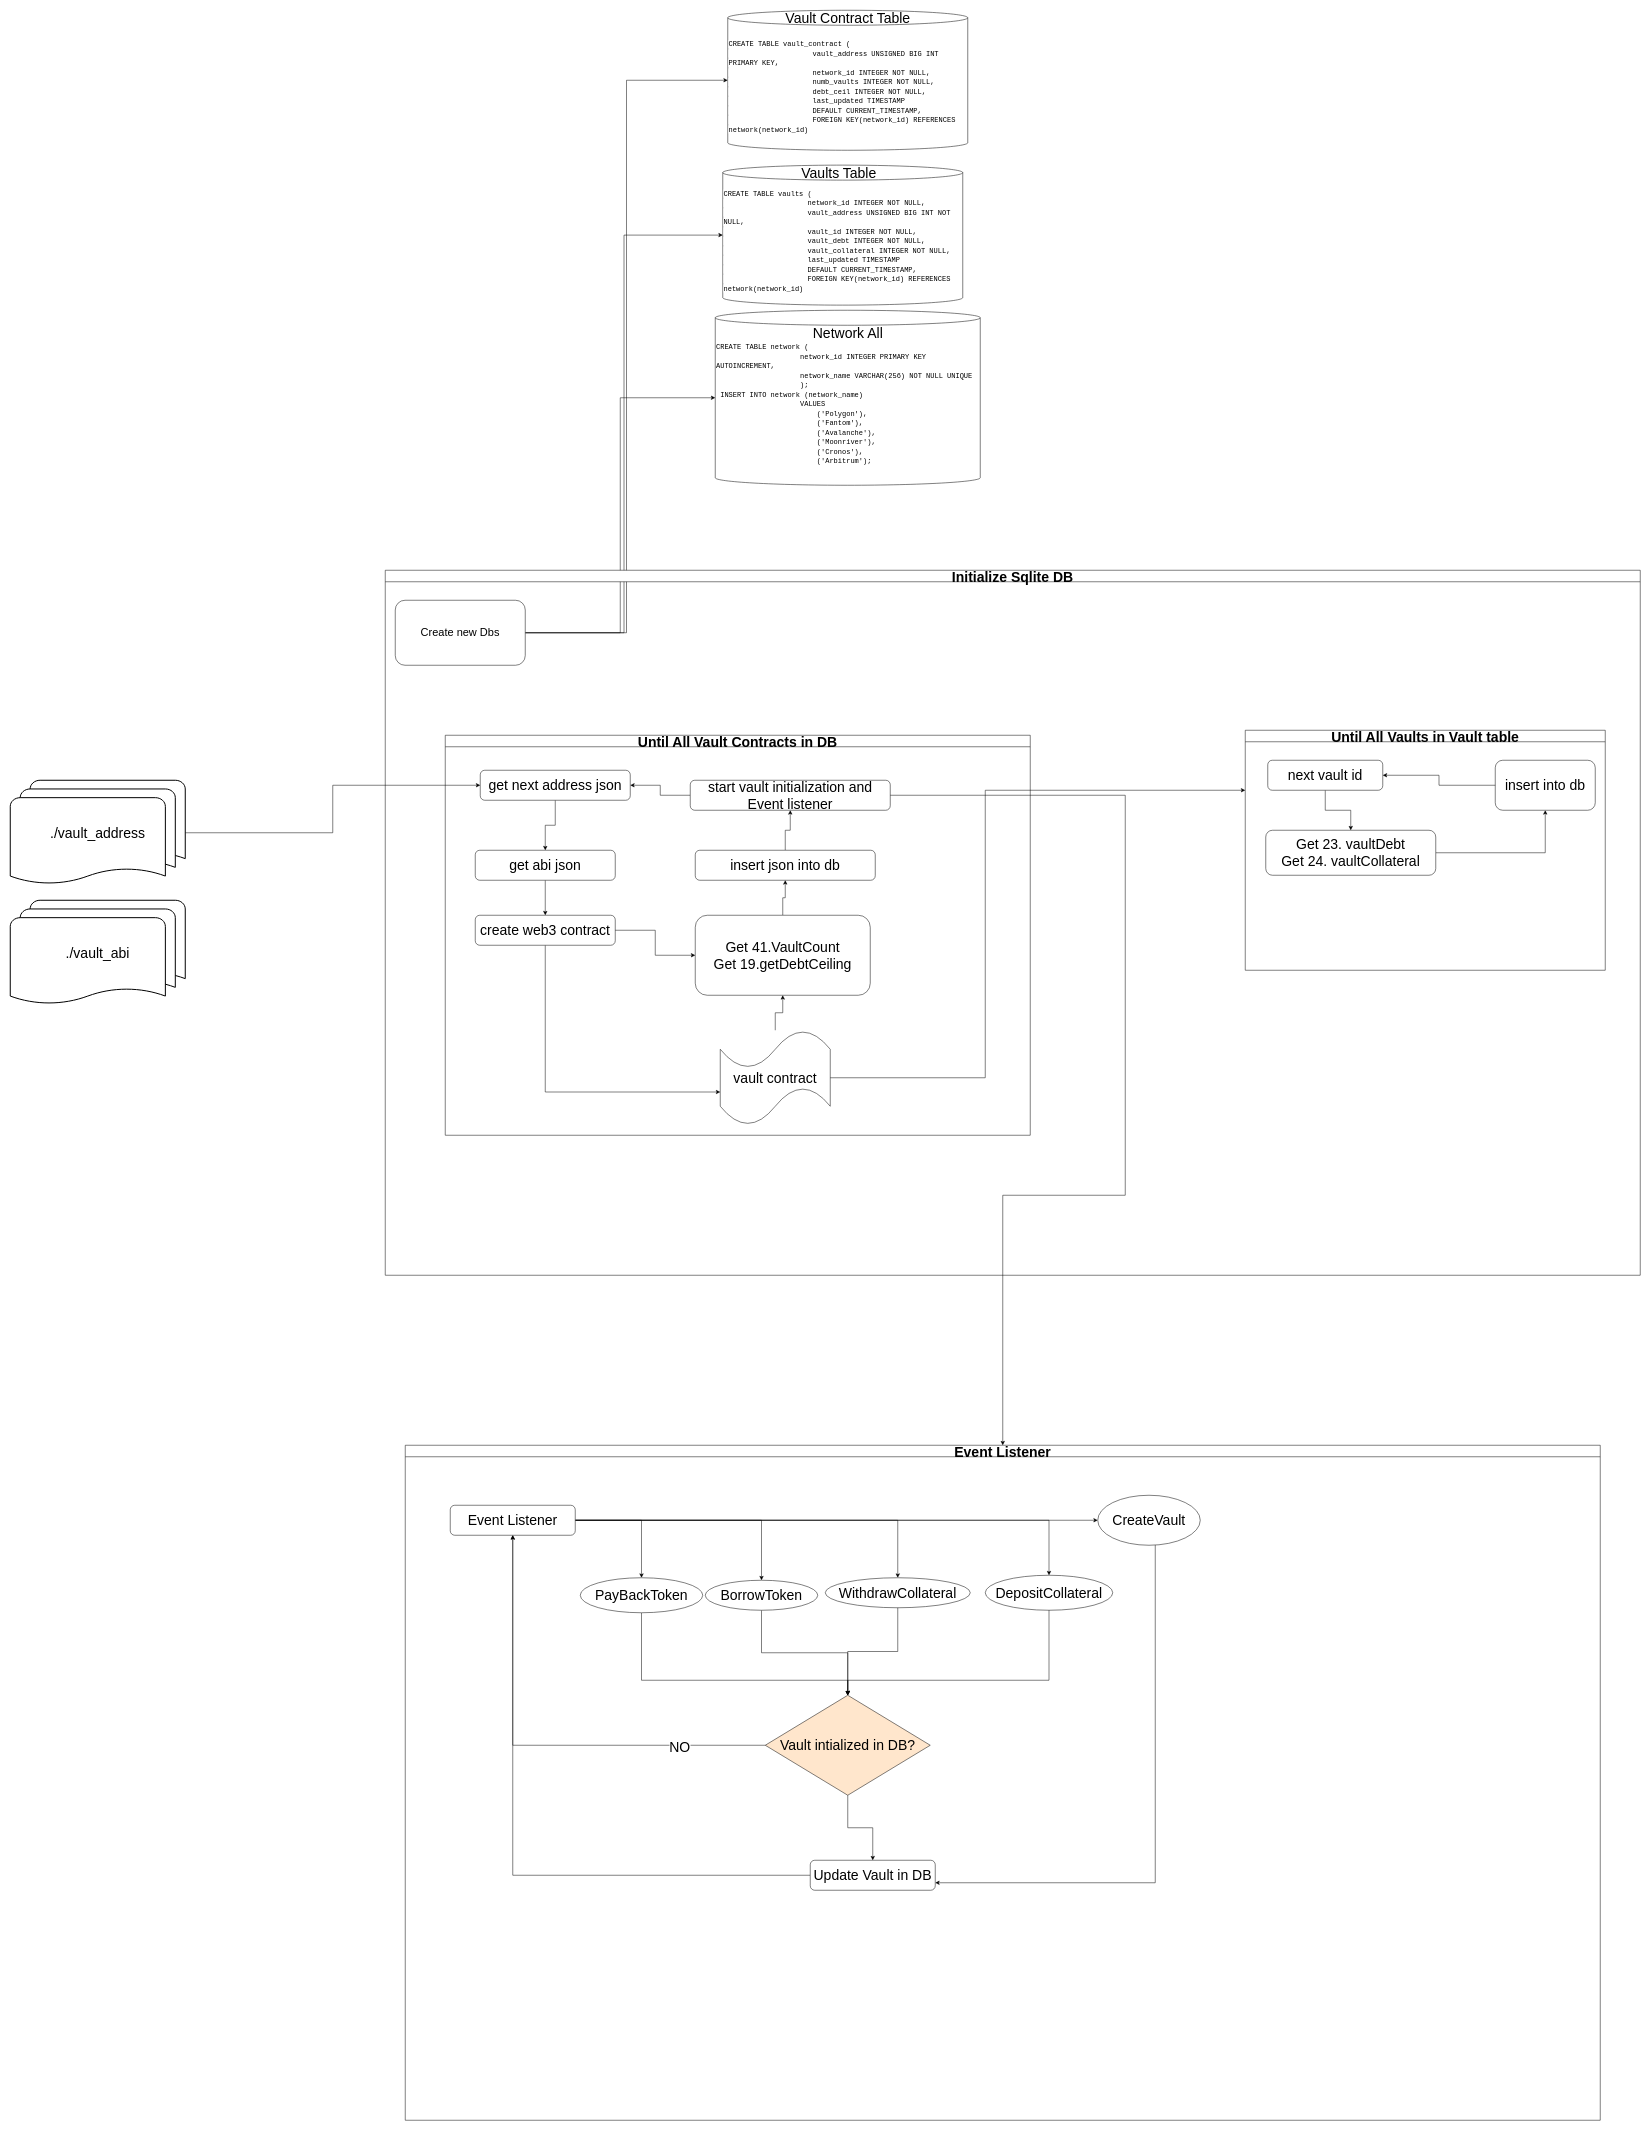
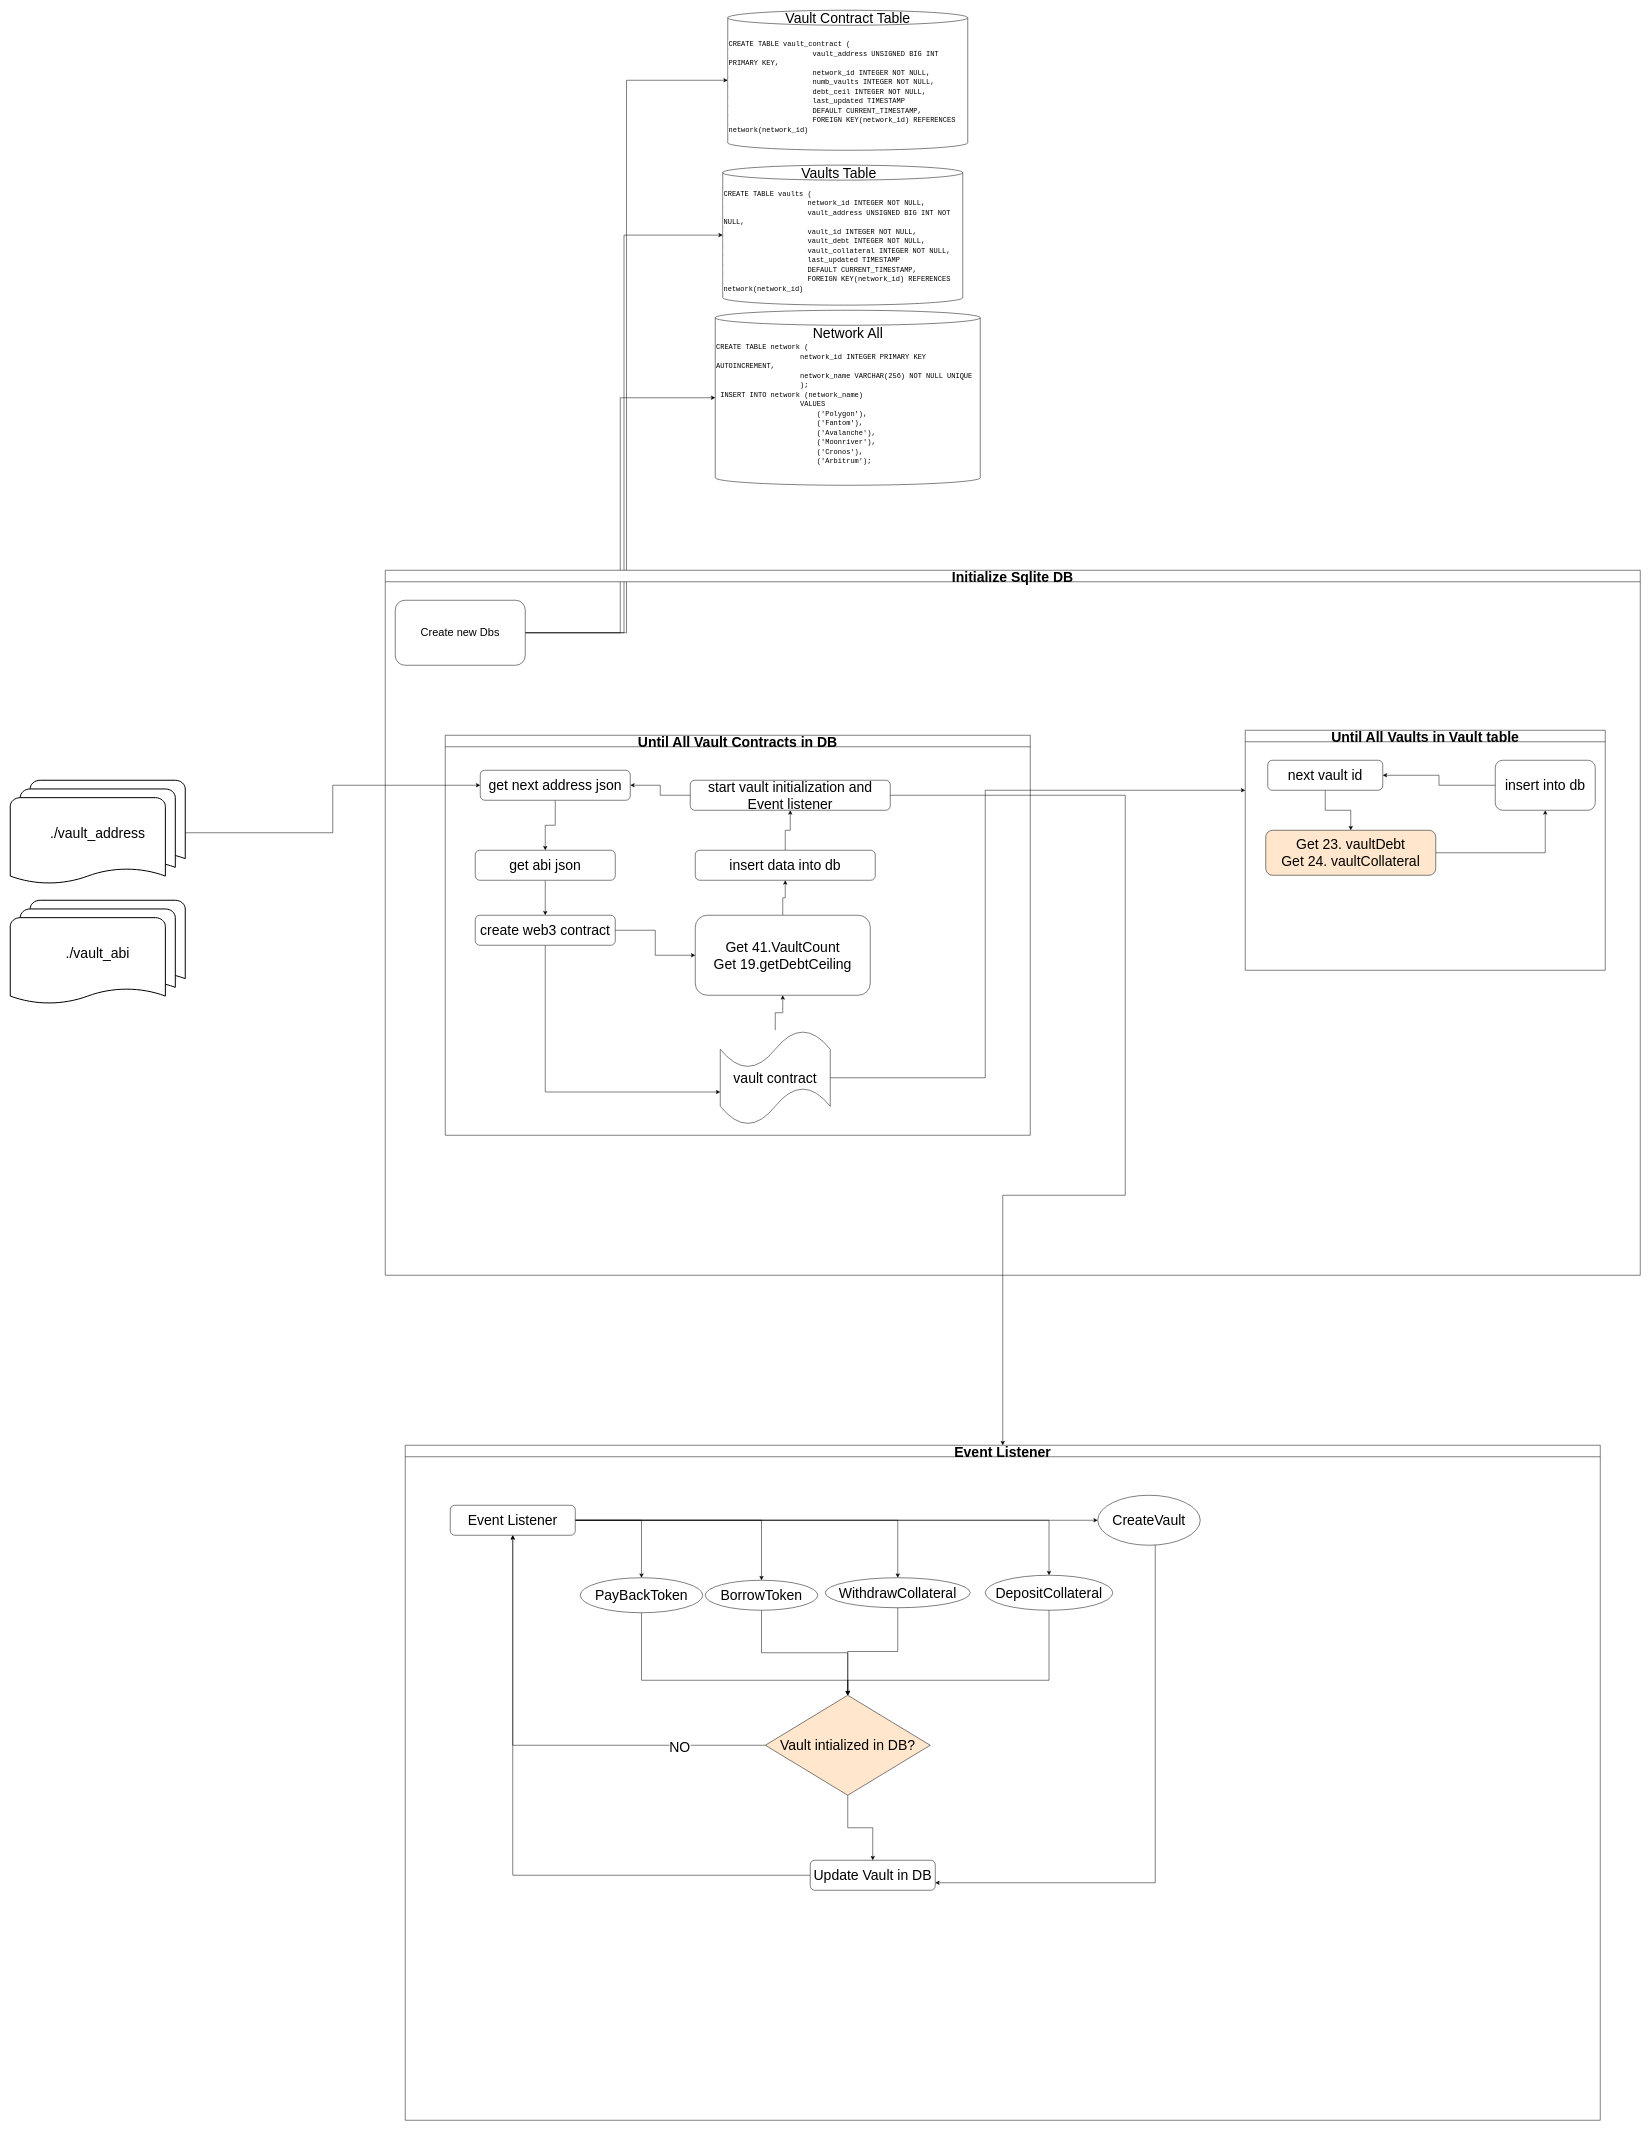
node "Get 23. vaultDebt Get 24. vaultCollateral": fillcolor #ffffff -> #ffe6cc
node "insert json into db": label "insert json into db" -> "insert data into db"
